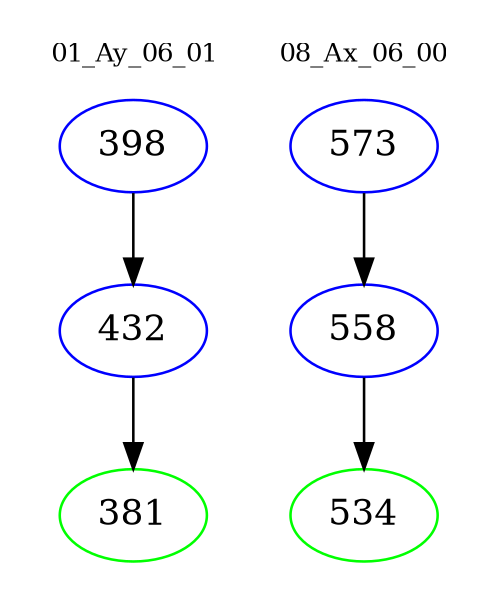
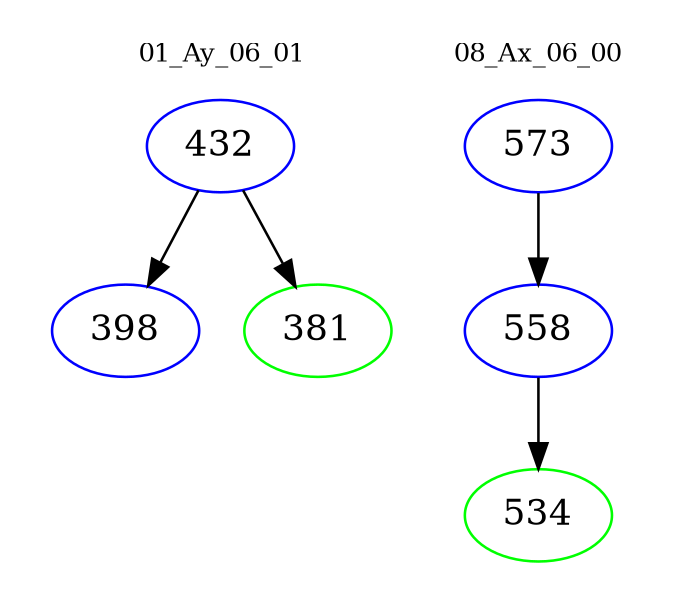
edge "398" -> "432": reversed
